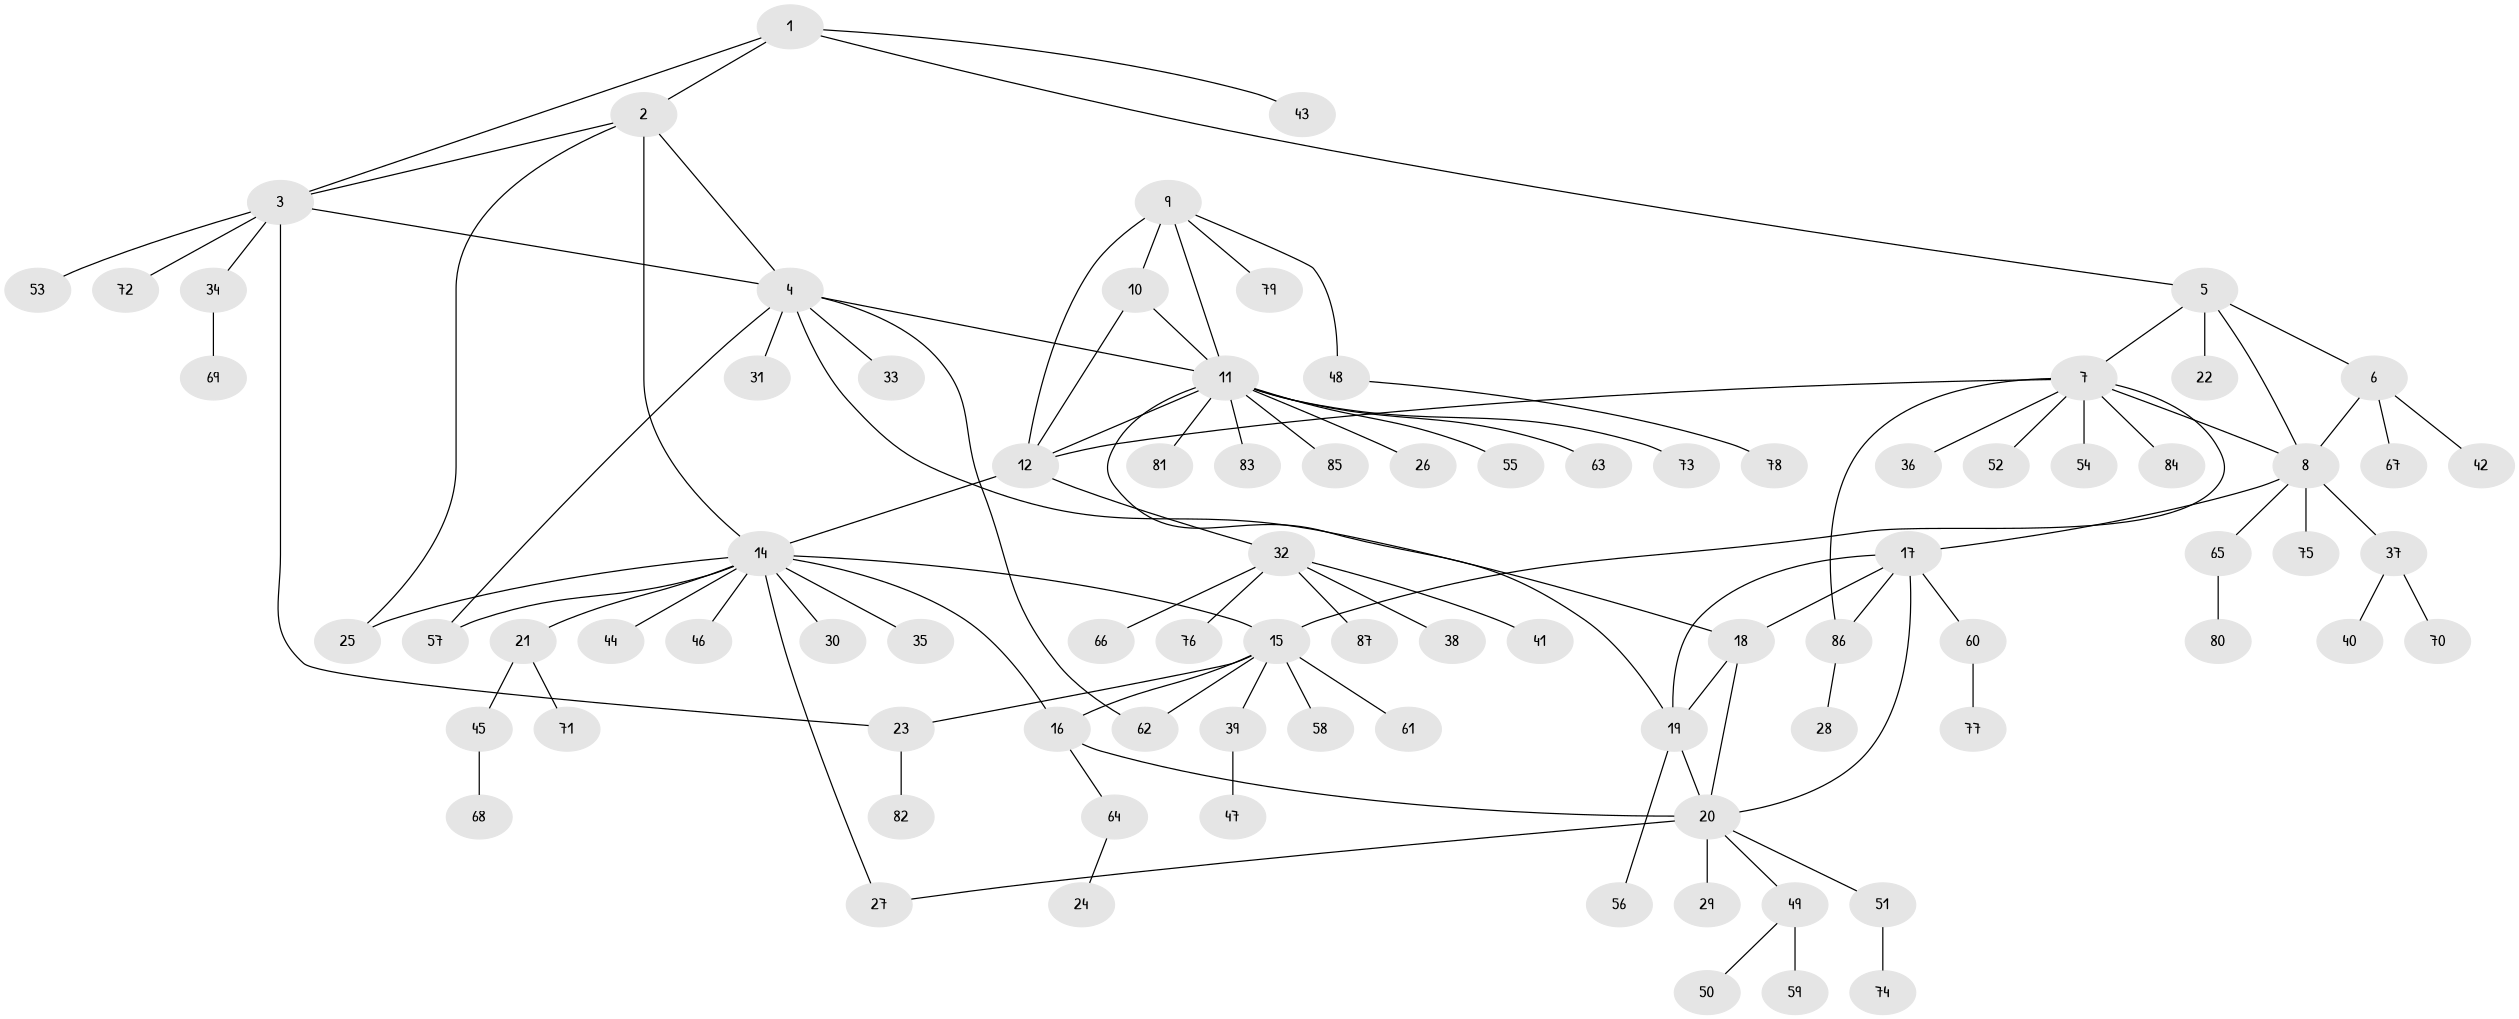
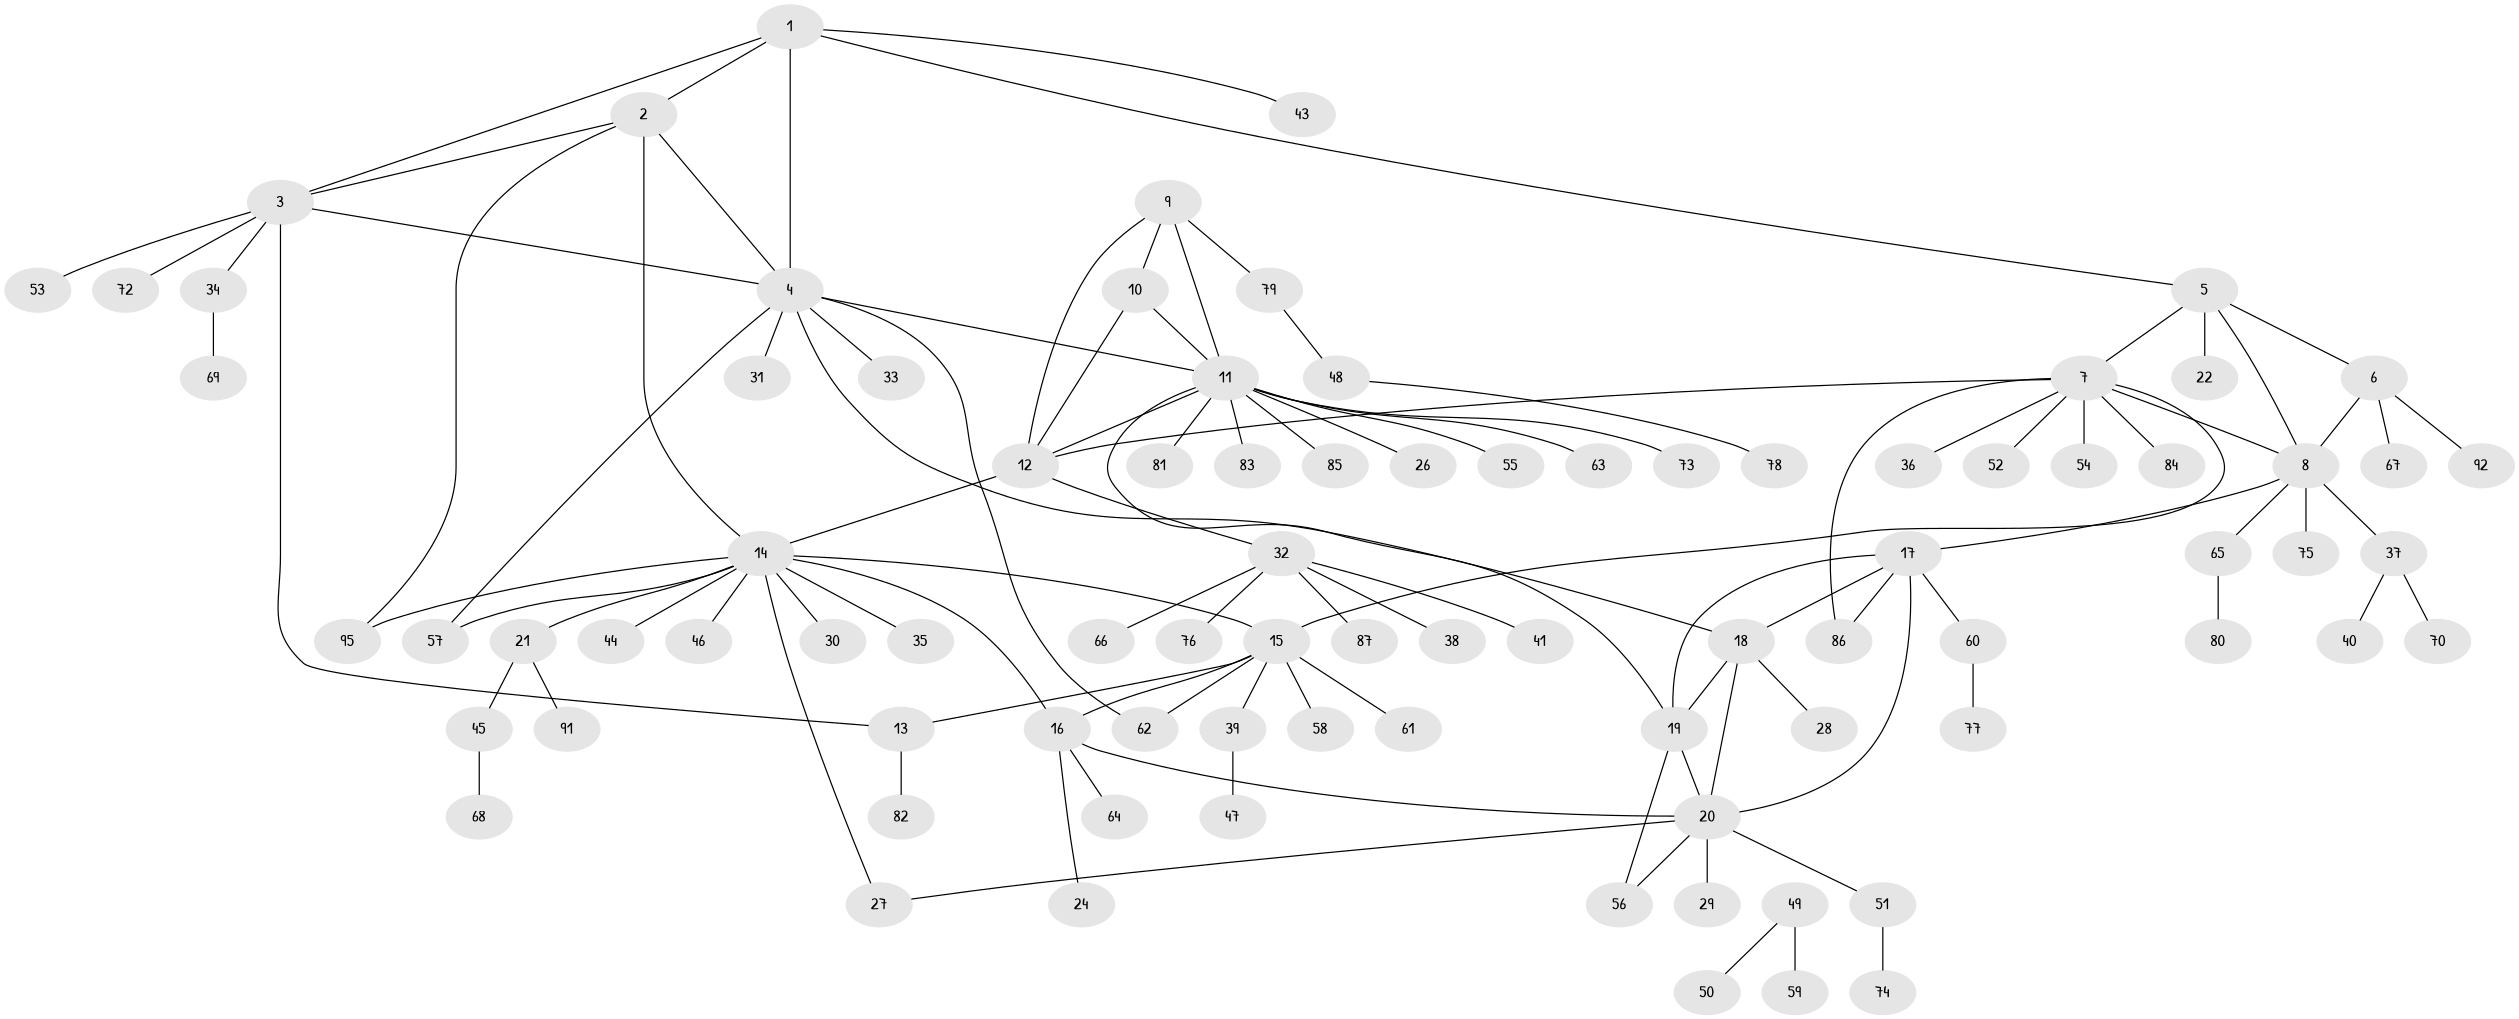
edge "1" -- "4": added
edge "9" -- "48": now "79" -- "48"
node "42": label "42" -> "92"
node "25": label "25" -> "95"
edge "86" -- "28": now "18" -- "28"
node "71": label "71" -> "91"
node "23": label "23" -> "13"
edge "64" -- "24": now "16" -- "24"
edge "20" -- "49": now "20" -- "56"
